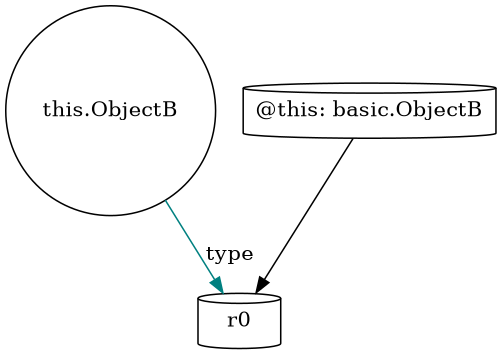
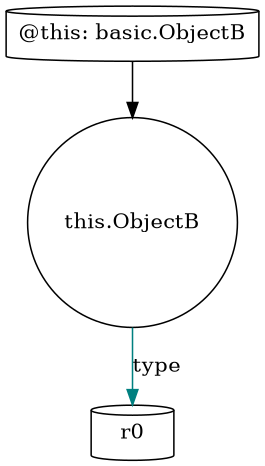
edge "@this: basic.ObjectB" -> "r0": now "@this: basic.ObjectB" -> "this.ObjectB"
